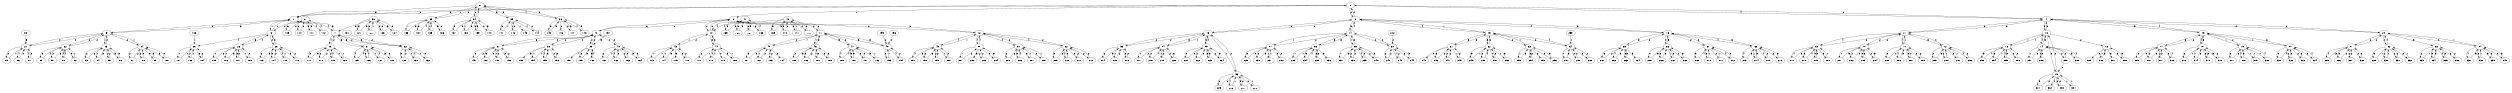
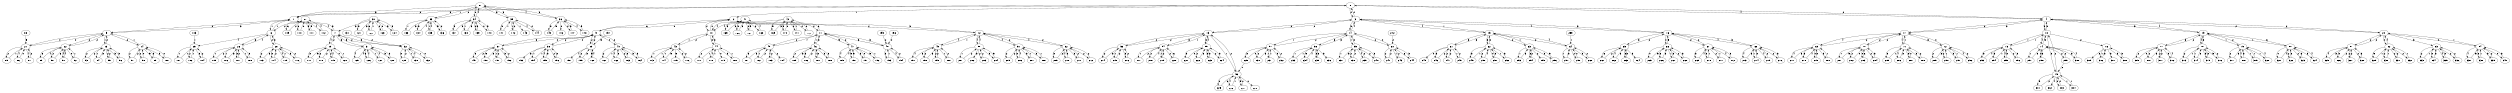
edge "228" -> "56": now "229" -> "56"
